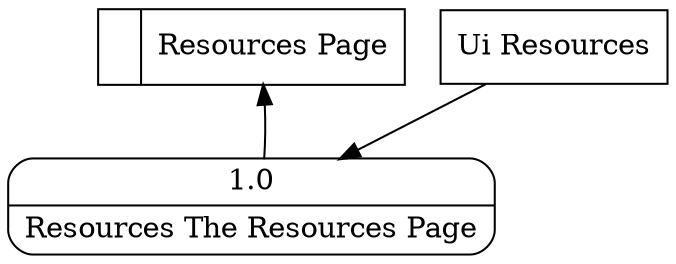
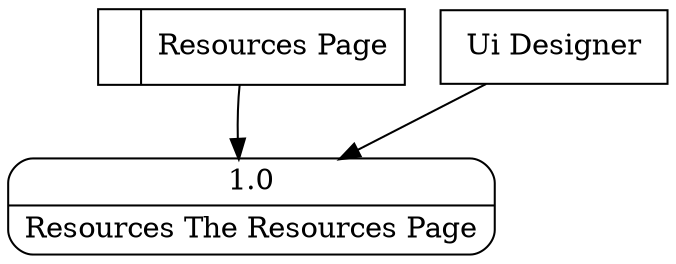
node "Ui Resources": label "Ui Resources" -> "Ui Designer"
edge "1.0" -> "Resources Page": reversed
